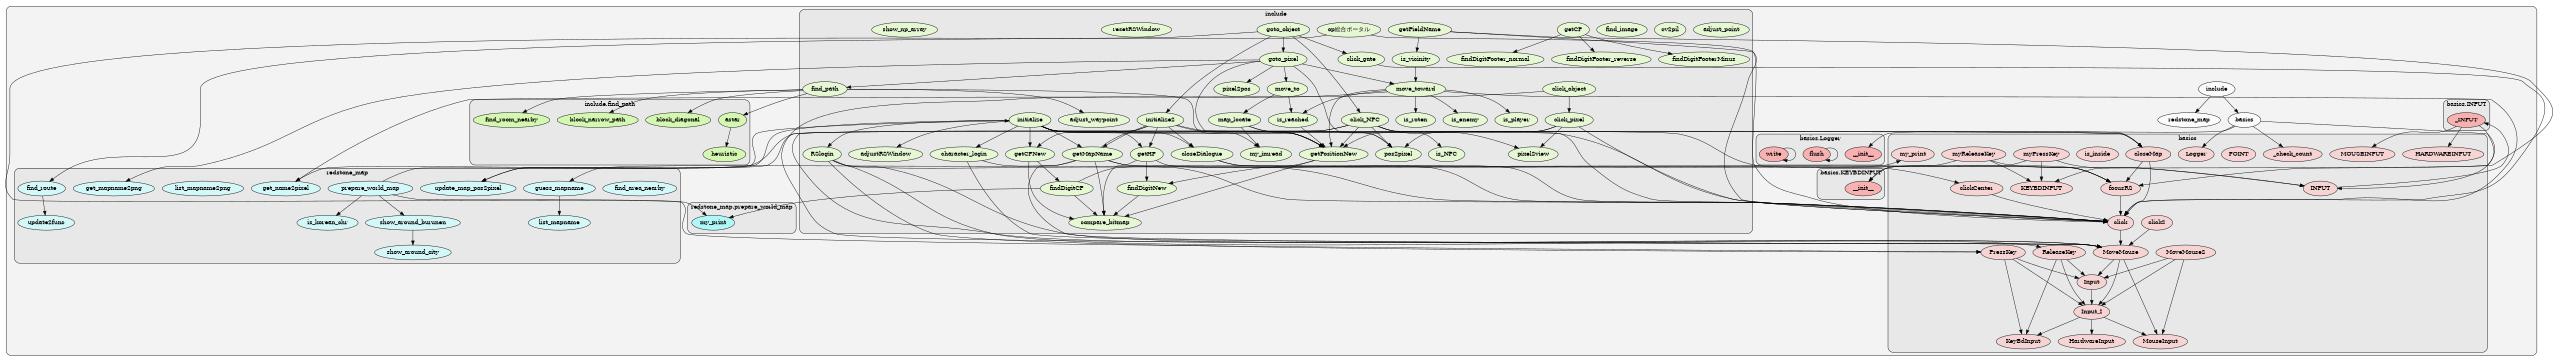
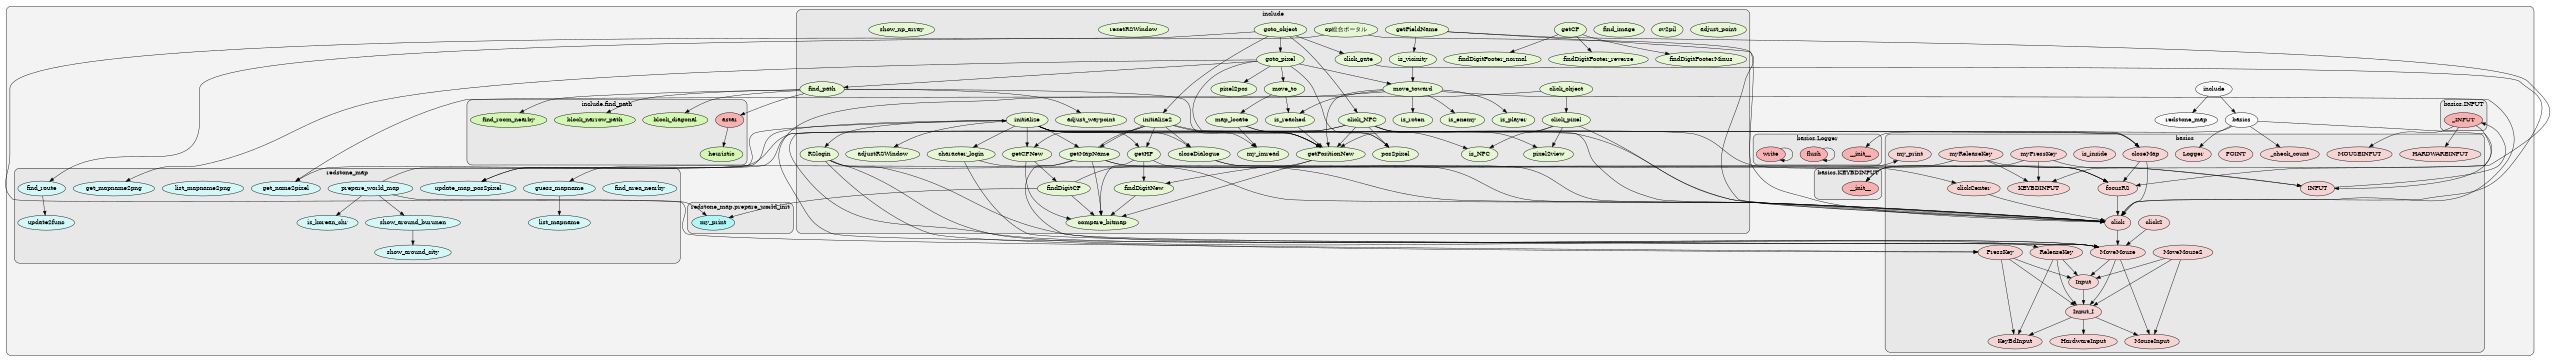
node "astar": fillcolor #ccff99b2 -> #ff9999b2
edge "click_pixel" -> "pos2pixel": now "click_pixel" -> "is_NPC"
cluster "redstone_map.prepare_world_map": label "redstone_map.prepare_world_map" -> "redstone_map.prepare_world_init"
